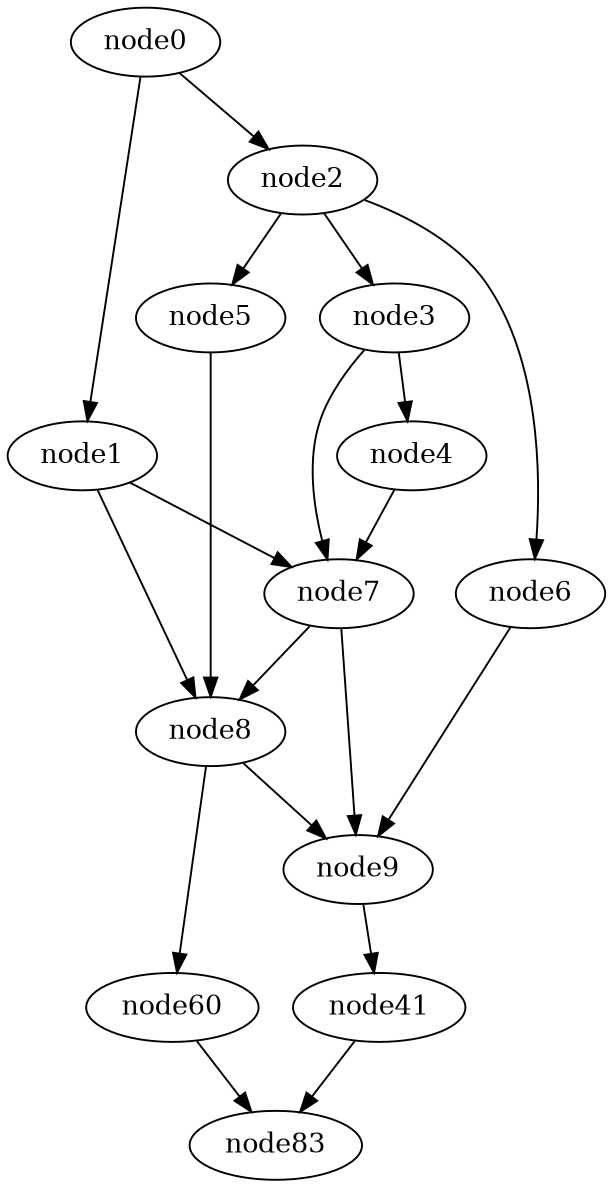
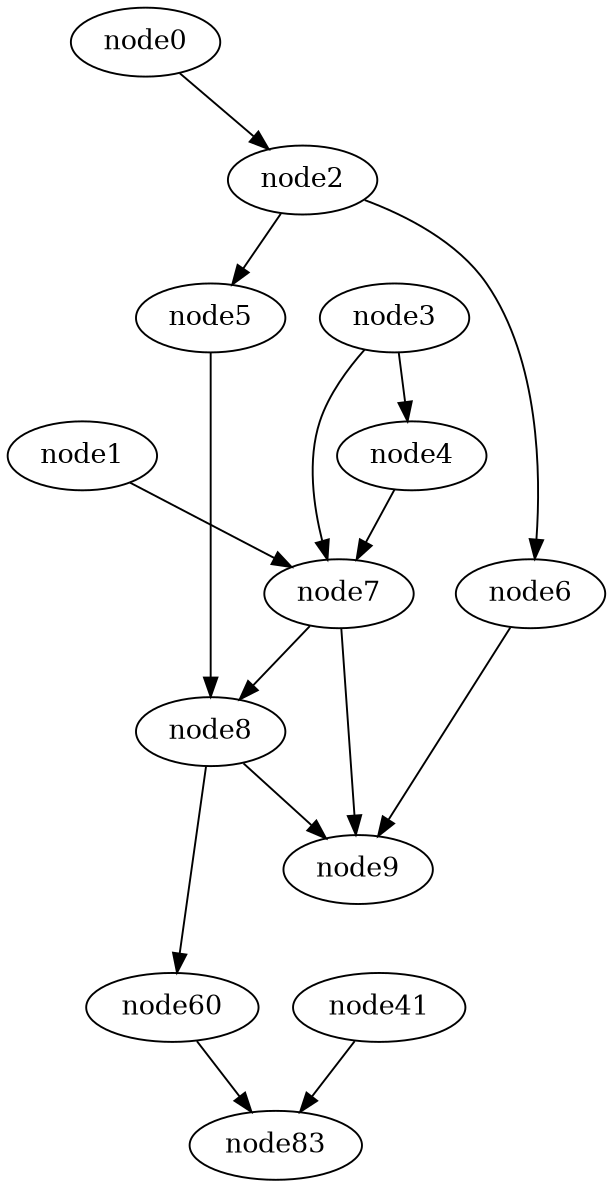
edge "node0" -> "node1": removed
edge "node2" -> "node3": removed
edge "node1" -> "node8": removed
edge "node9" -> "node41": removed
